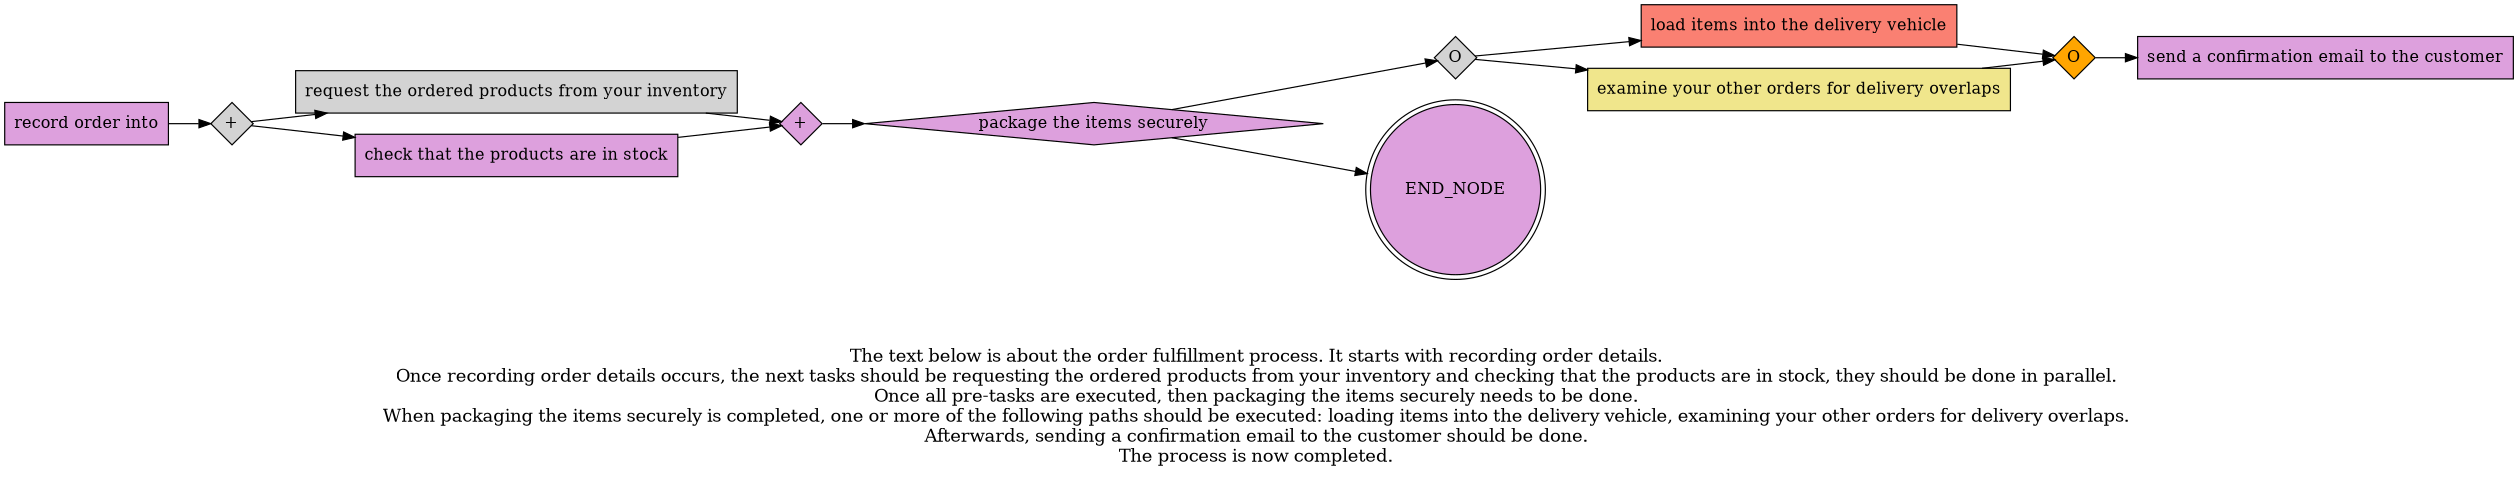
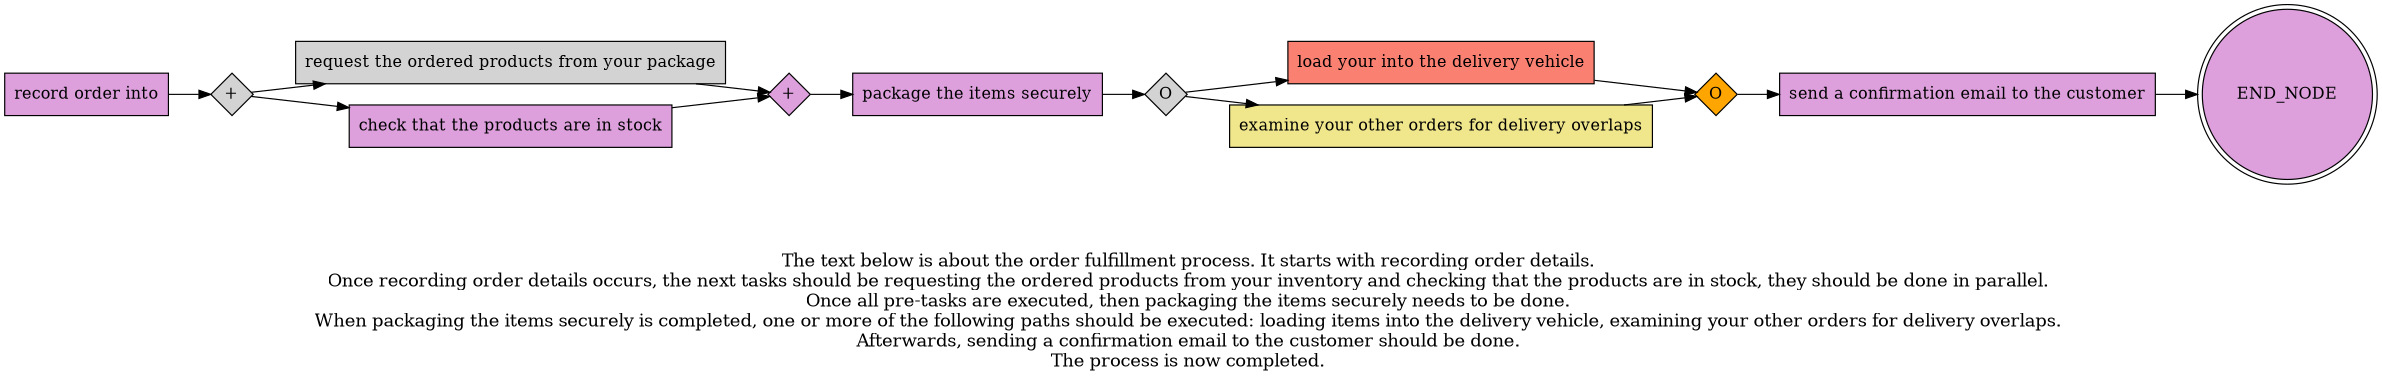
node "load items into the delivery vehicle": label "load items into the delivery vehicle" -> "load your into the delivery vehicle"
node "request the ordered products from your inventory": label "request the ordered products from your inventory" -> "request the ordered products from your package"
node "package the items securely": shape diamond -> box
edge "package the items securely" -> "END_NODE": now "send a confirmation email to the customer" -> "END_NODE"
